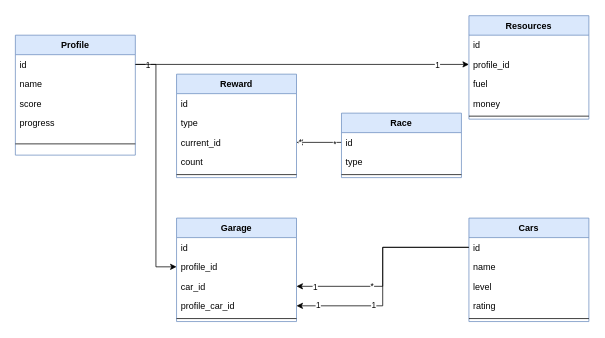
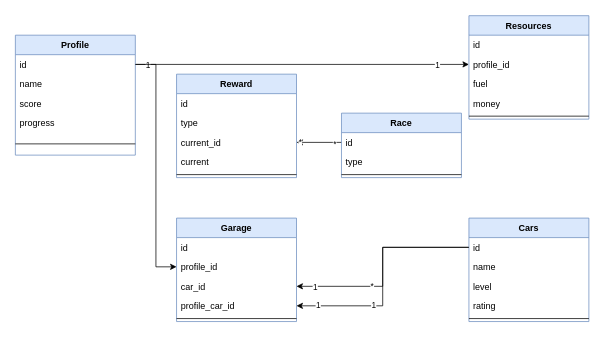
node "count": label "count" -> "current"
